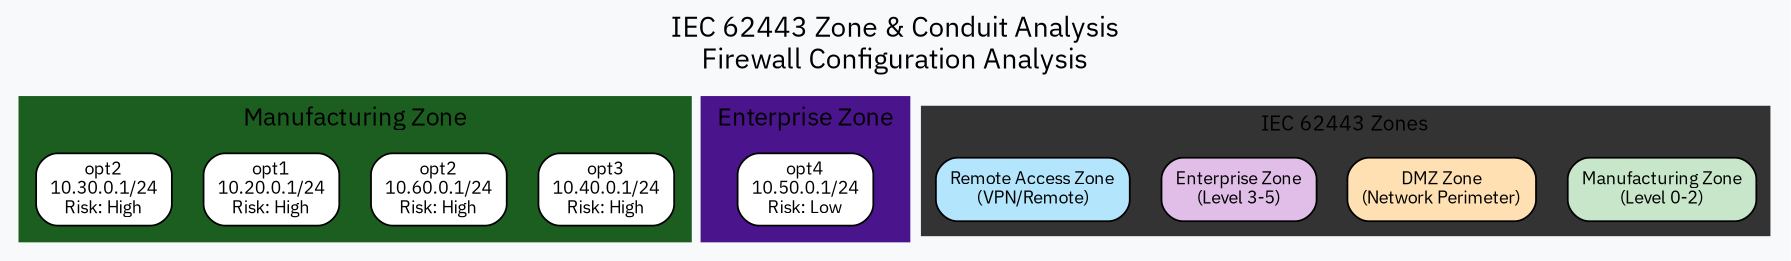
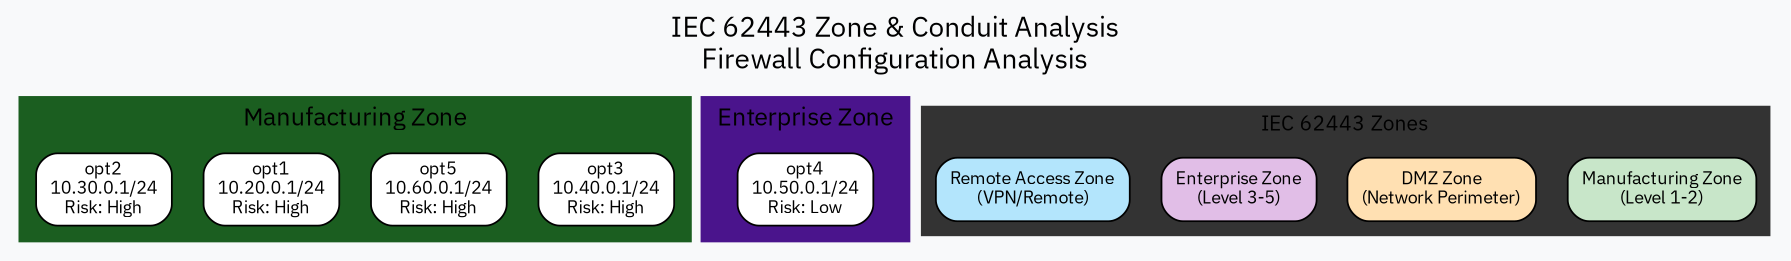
node "opt2 10.60.0.1/24 Risk: High": label "opt2 10.60.0.1/24 Risk: High" -> "opt5 10.60.0.1/24 Risk: High"
node "Manufacturing Zone (Level 0-2)": label "Manufacturing Zone (Level 0-2)" -> "Manufacturing Zone (Level 1-2)"
